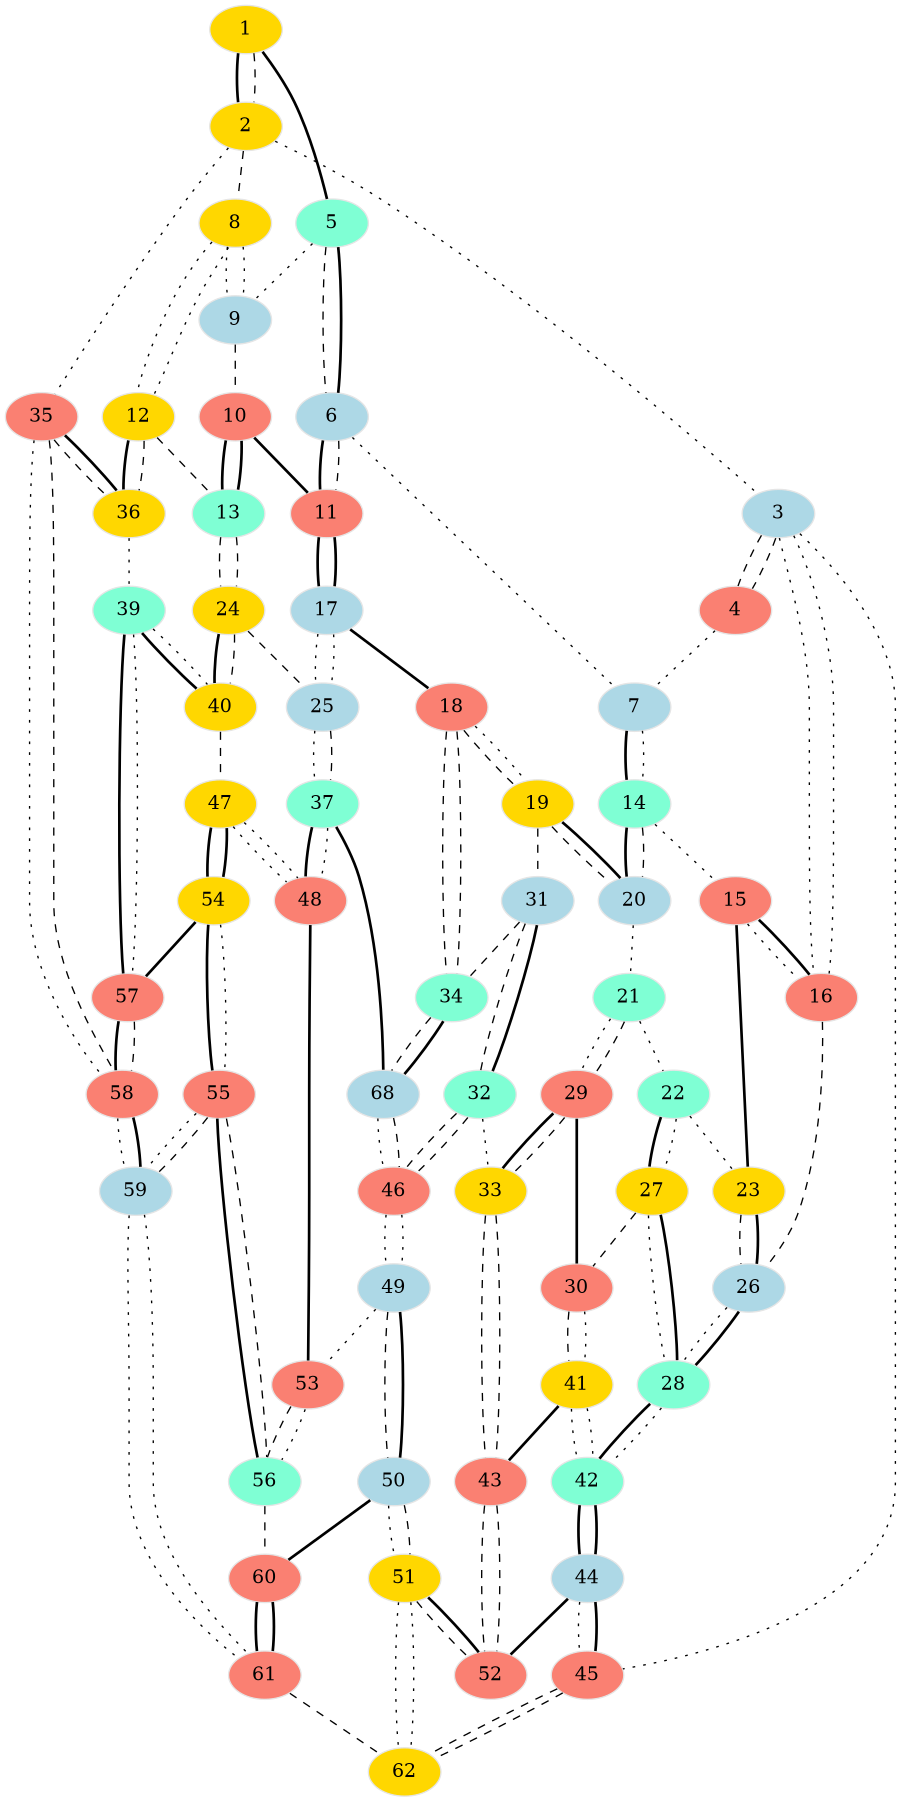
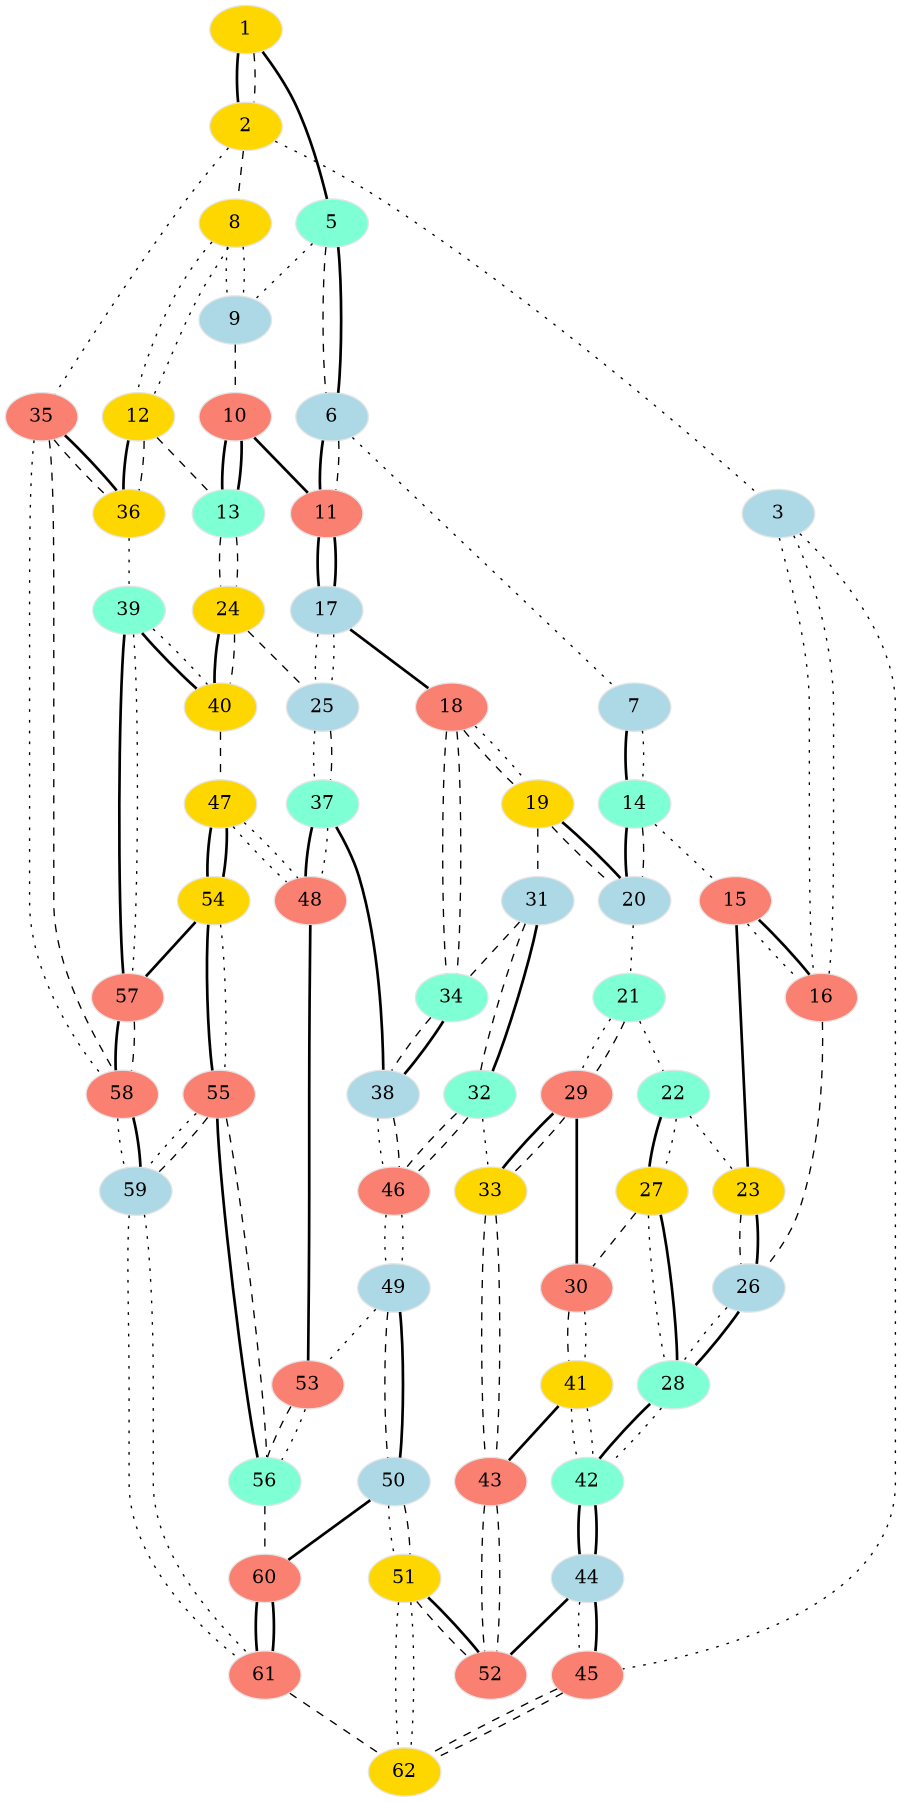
node "4": removed
node "68": label "68" -> "38"
